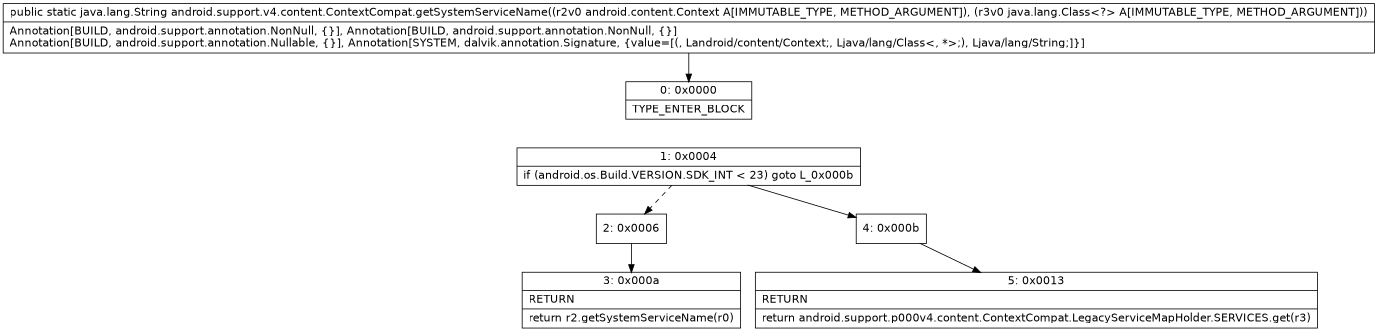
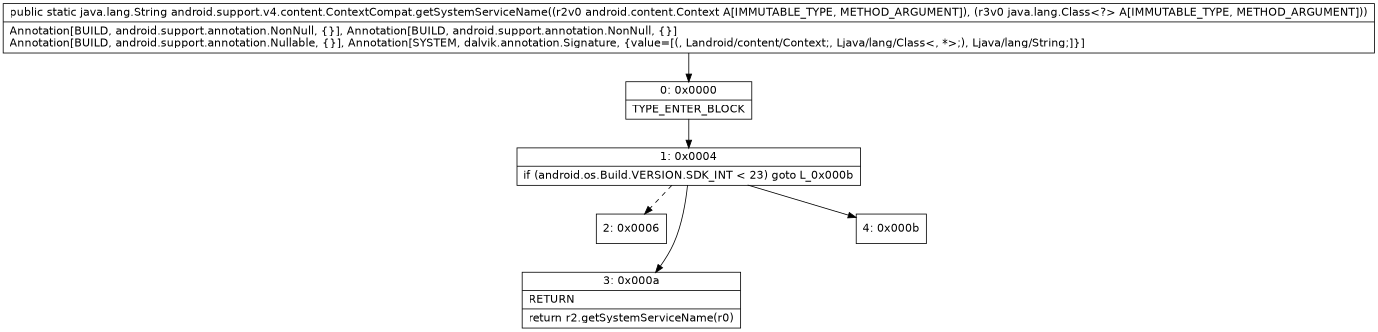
edge "0: 0x0000" -> "1: 0x0004": added
edge "2: 0x0006" -> "3: 0x000a": now "1: 0x0004" -> "3: 0x000a"
node "5: 0x0013": removed
